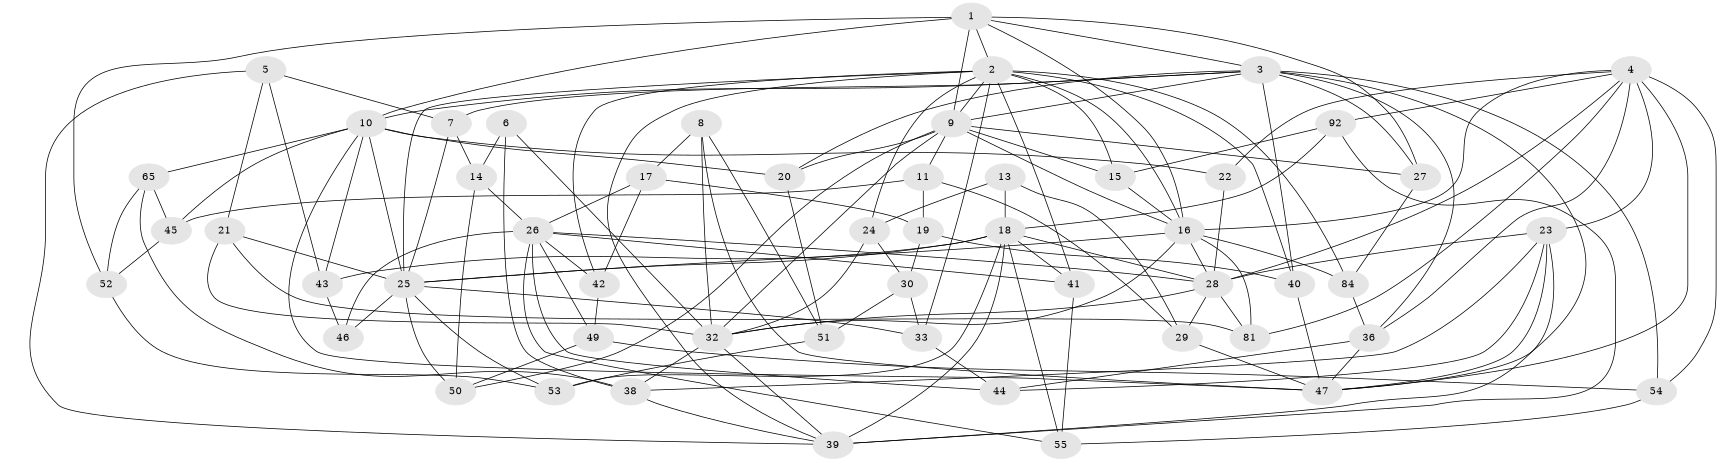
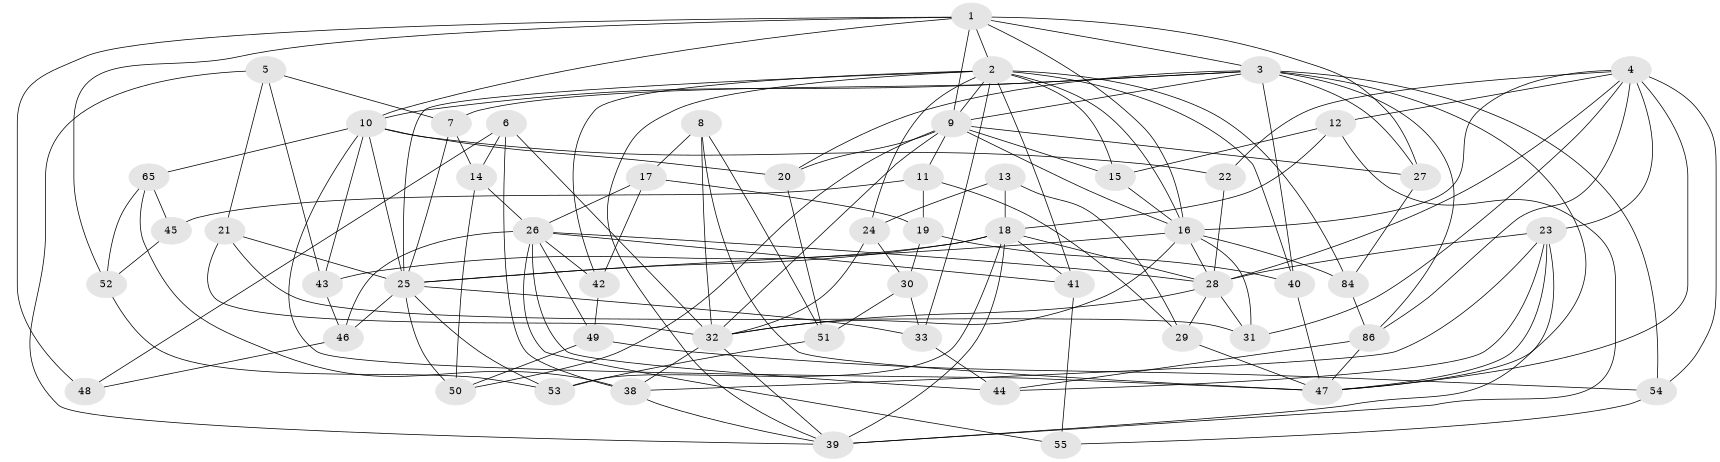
node "92": label "92" -> "12"
edge "10" -- "45": removed
edge "18" -- "55": removed
node "81": label "81" -> "31"
node "36": label "36" -> "86"
node "48": added
